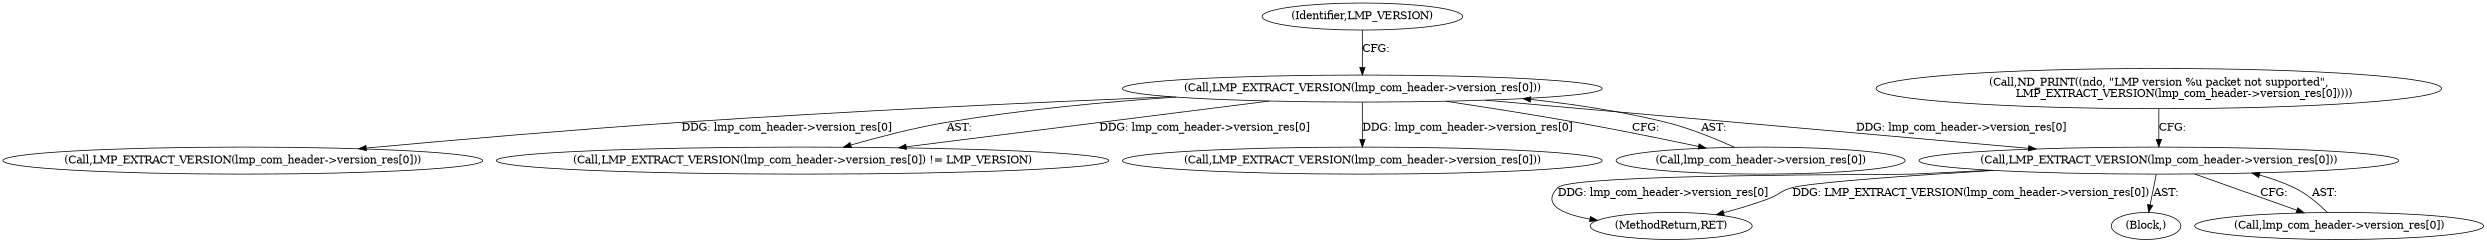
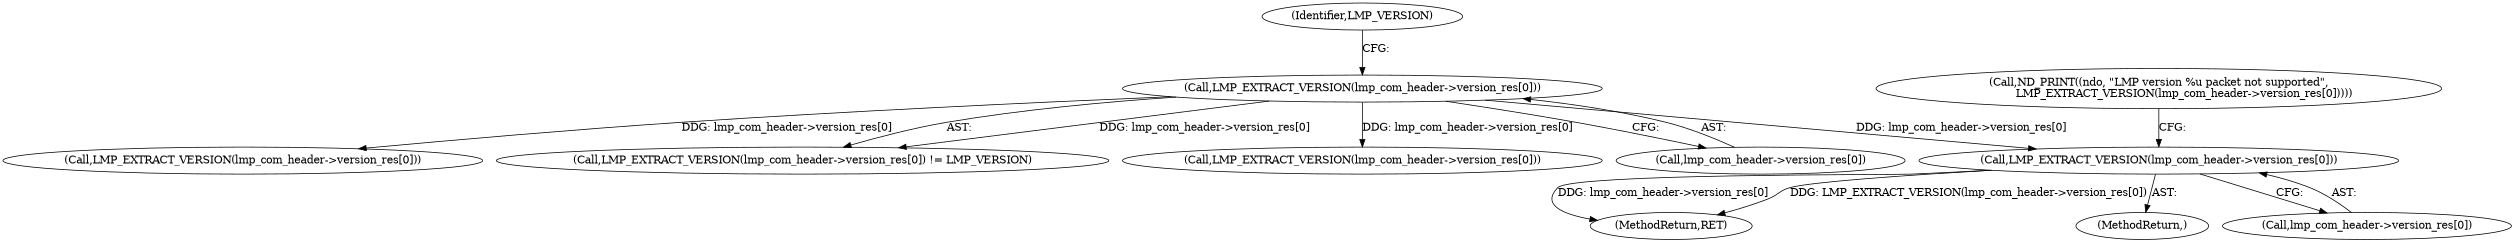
node "(Block,)": label "(Block,)" -> "(MethodReturn,)"
